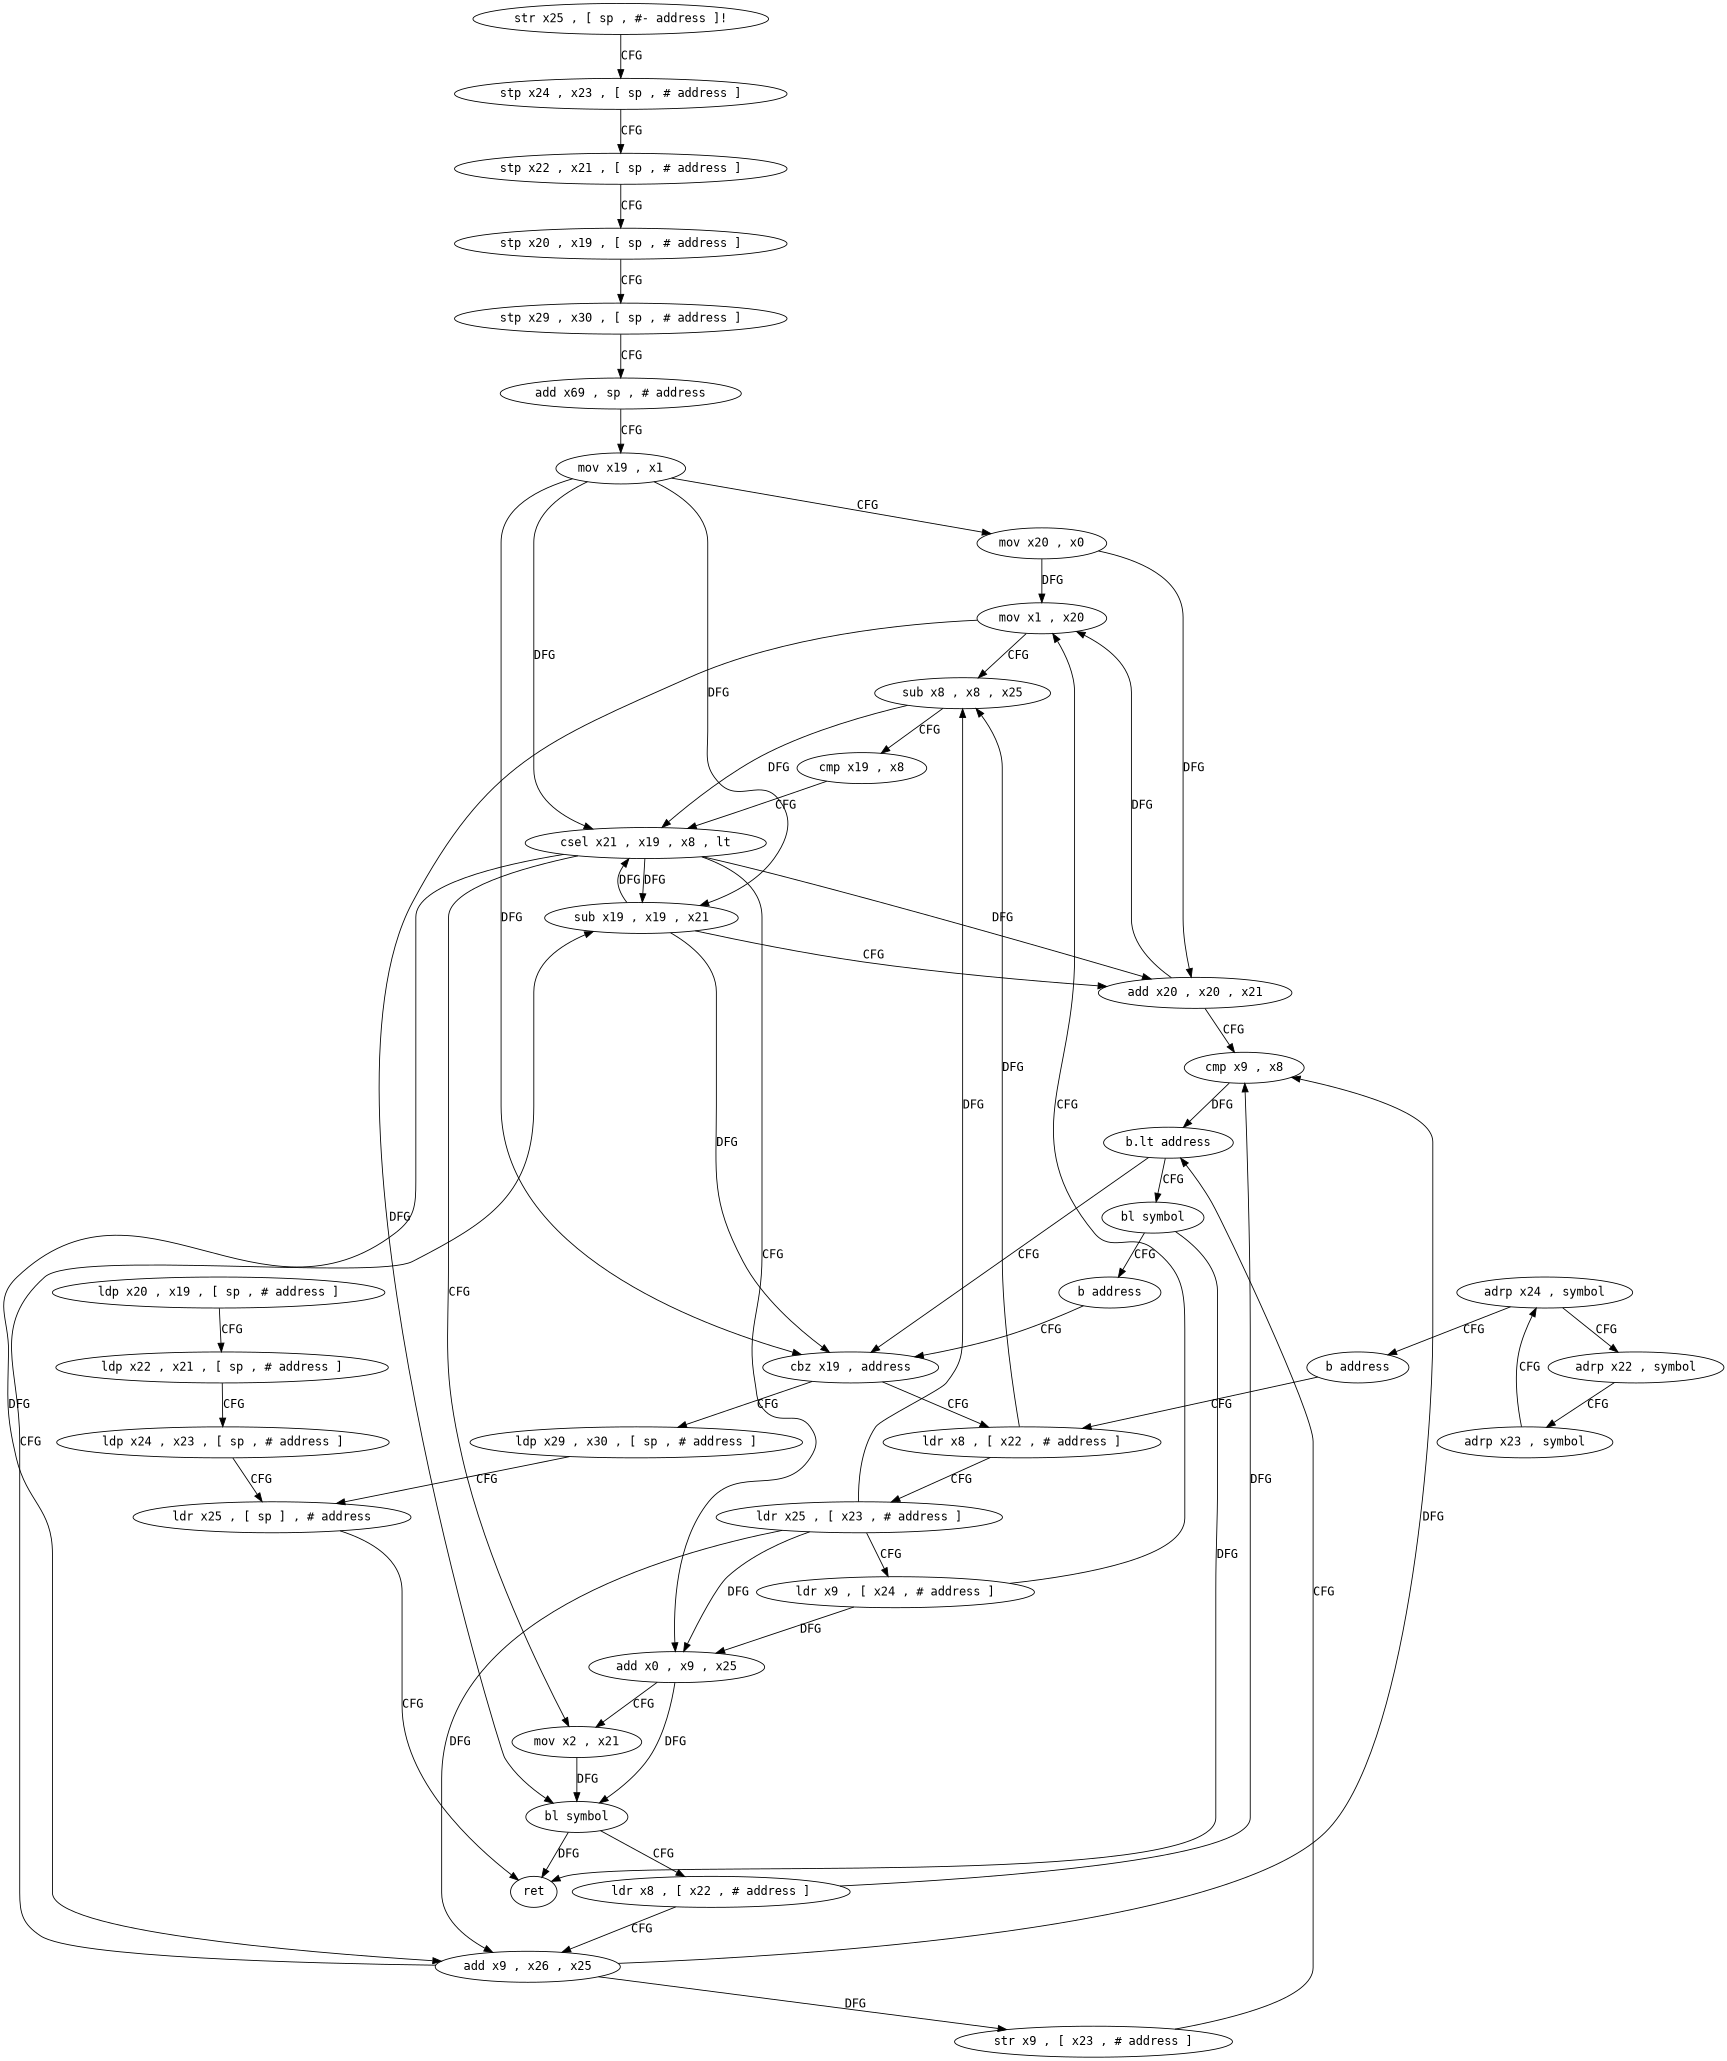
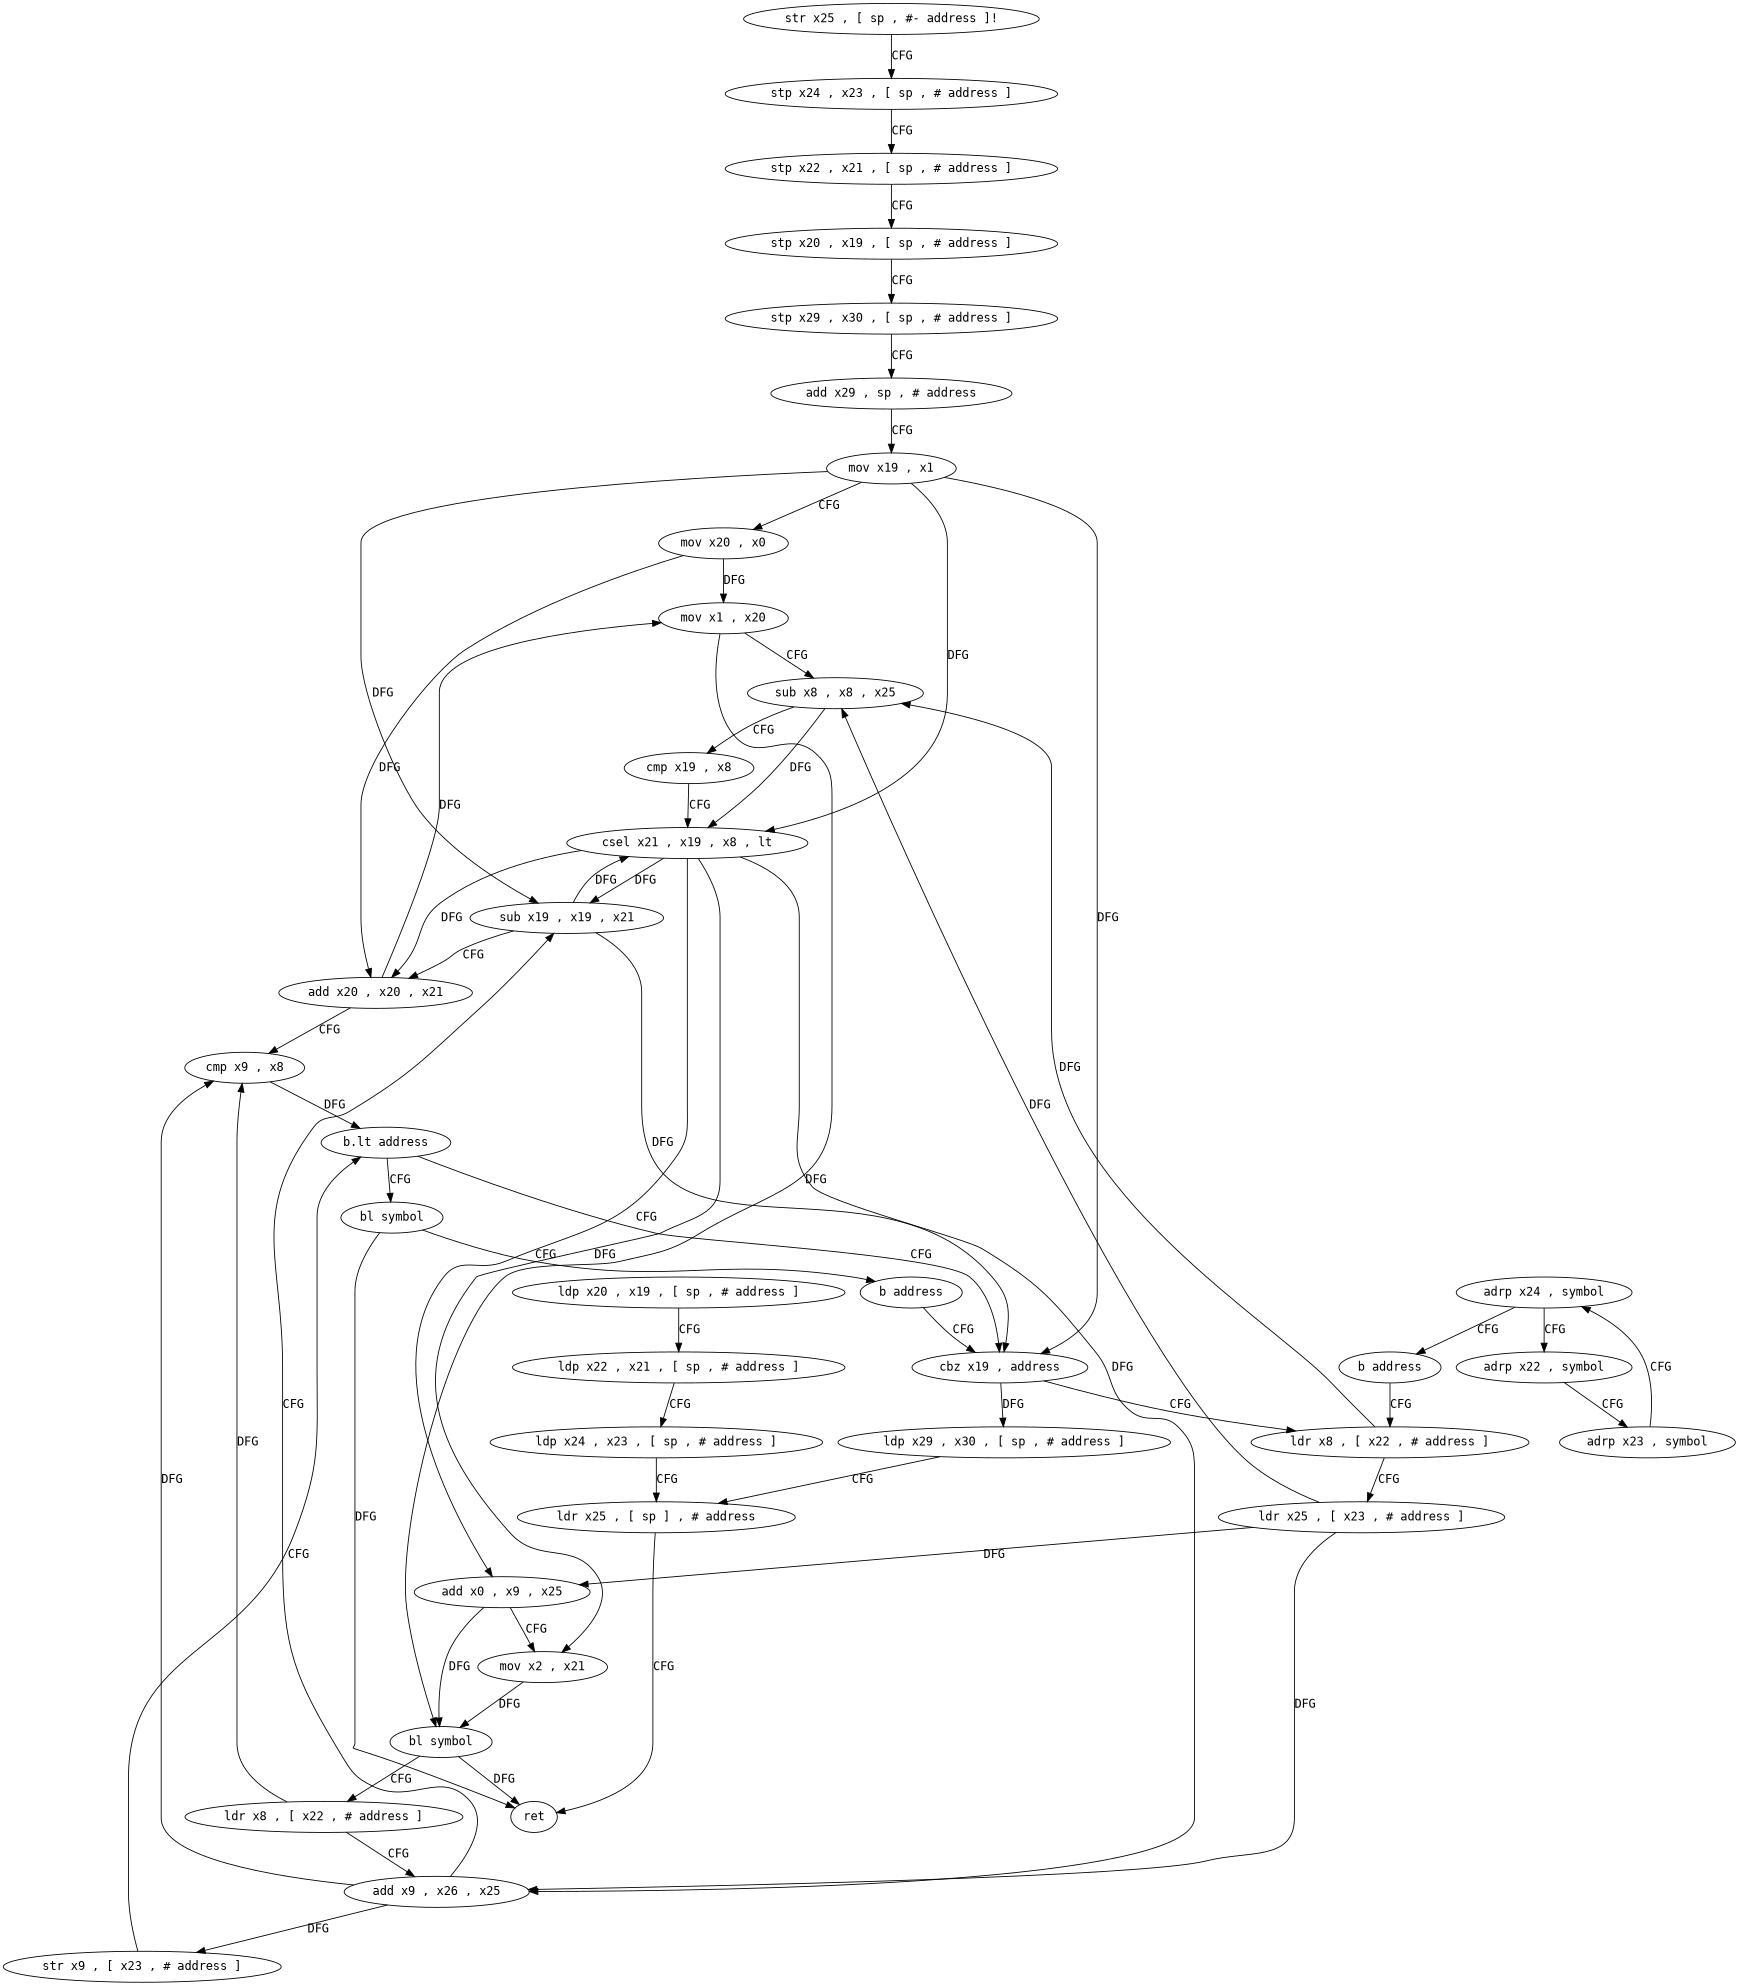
node "add x69 , sp , # address": label "add x69 , sp , # address" -> "add x29 , sp , # address"
edge "csel x21 , x19 , x8 , lt" -> "mov x2 , x21": label "CFG" -> "DFG"
edge "cbz x19 , address" -> "ldp x29 , x30 , [ sp , # address ]": label "CFG" -> "DFG"
node "ldr x9 , [ x24 , # address ]": removed
